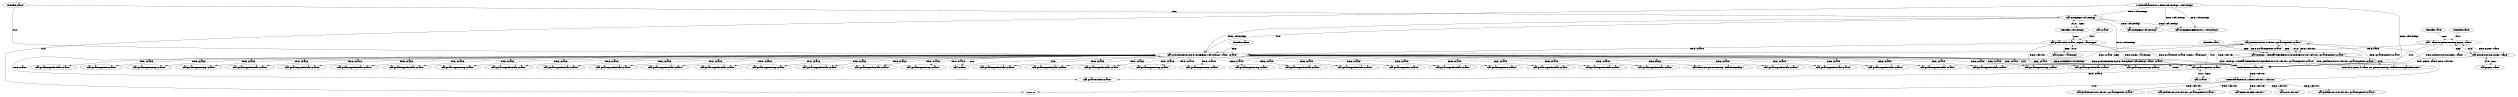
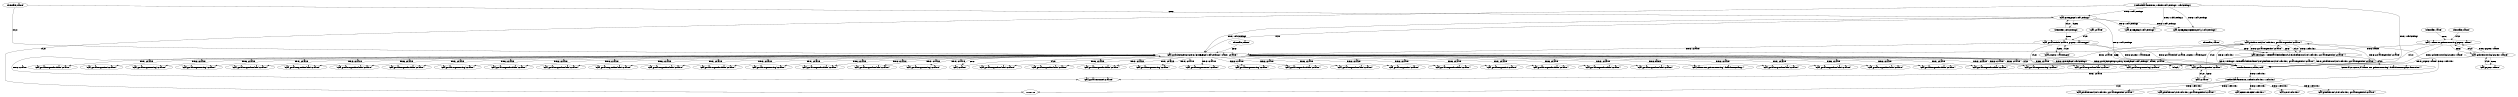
edge "(Call,g_value_init(&value, pspec->value_type))" -> "(Block,)": label "DDG: webView" -> "AST: "
